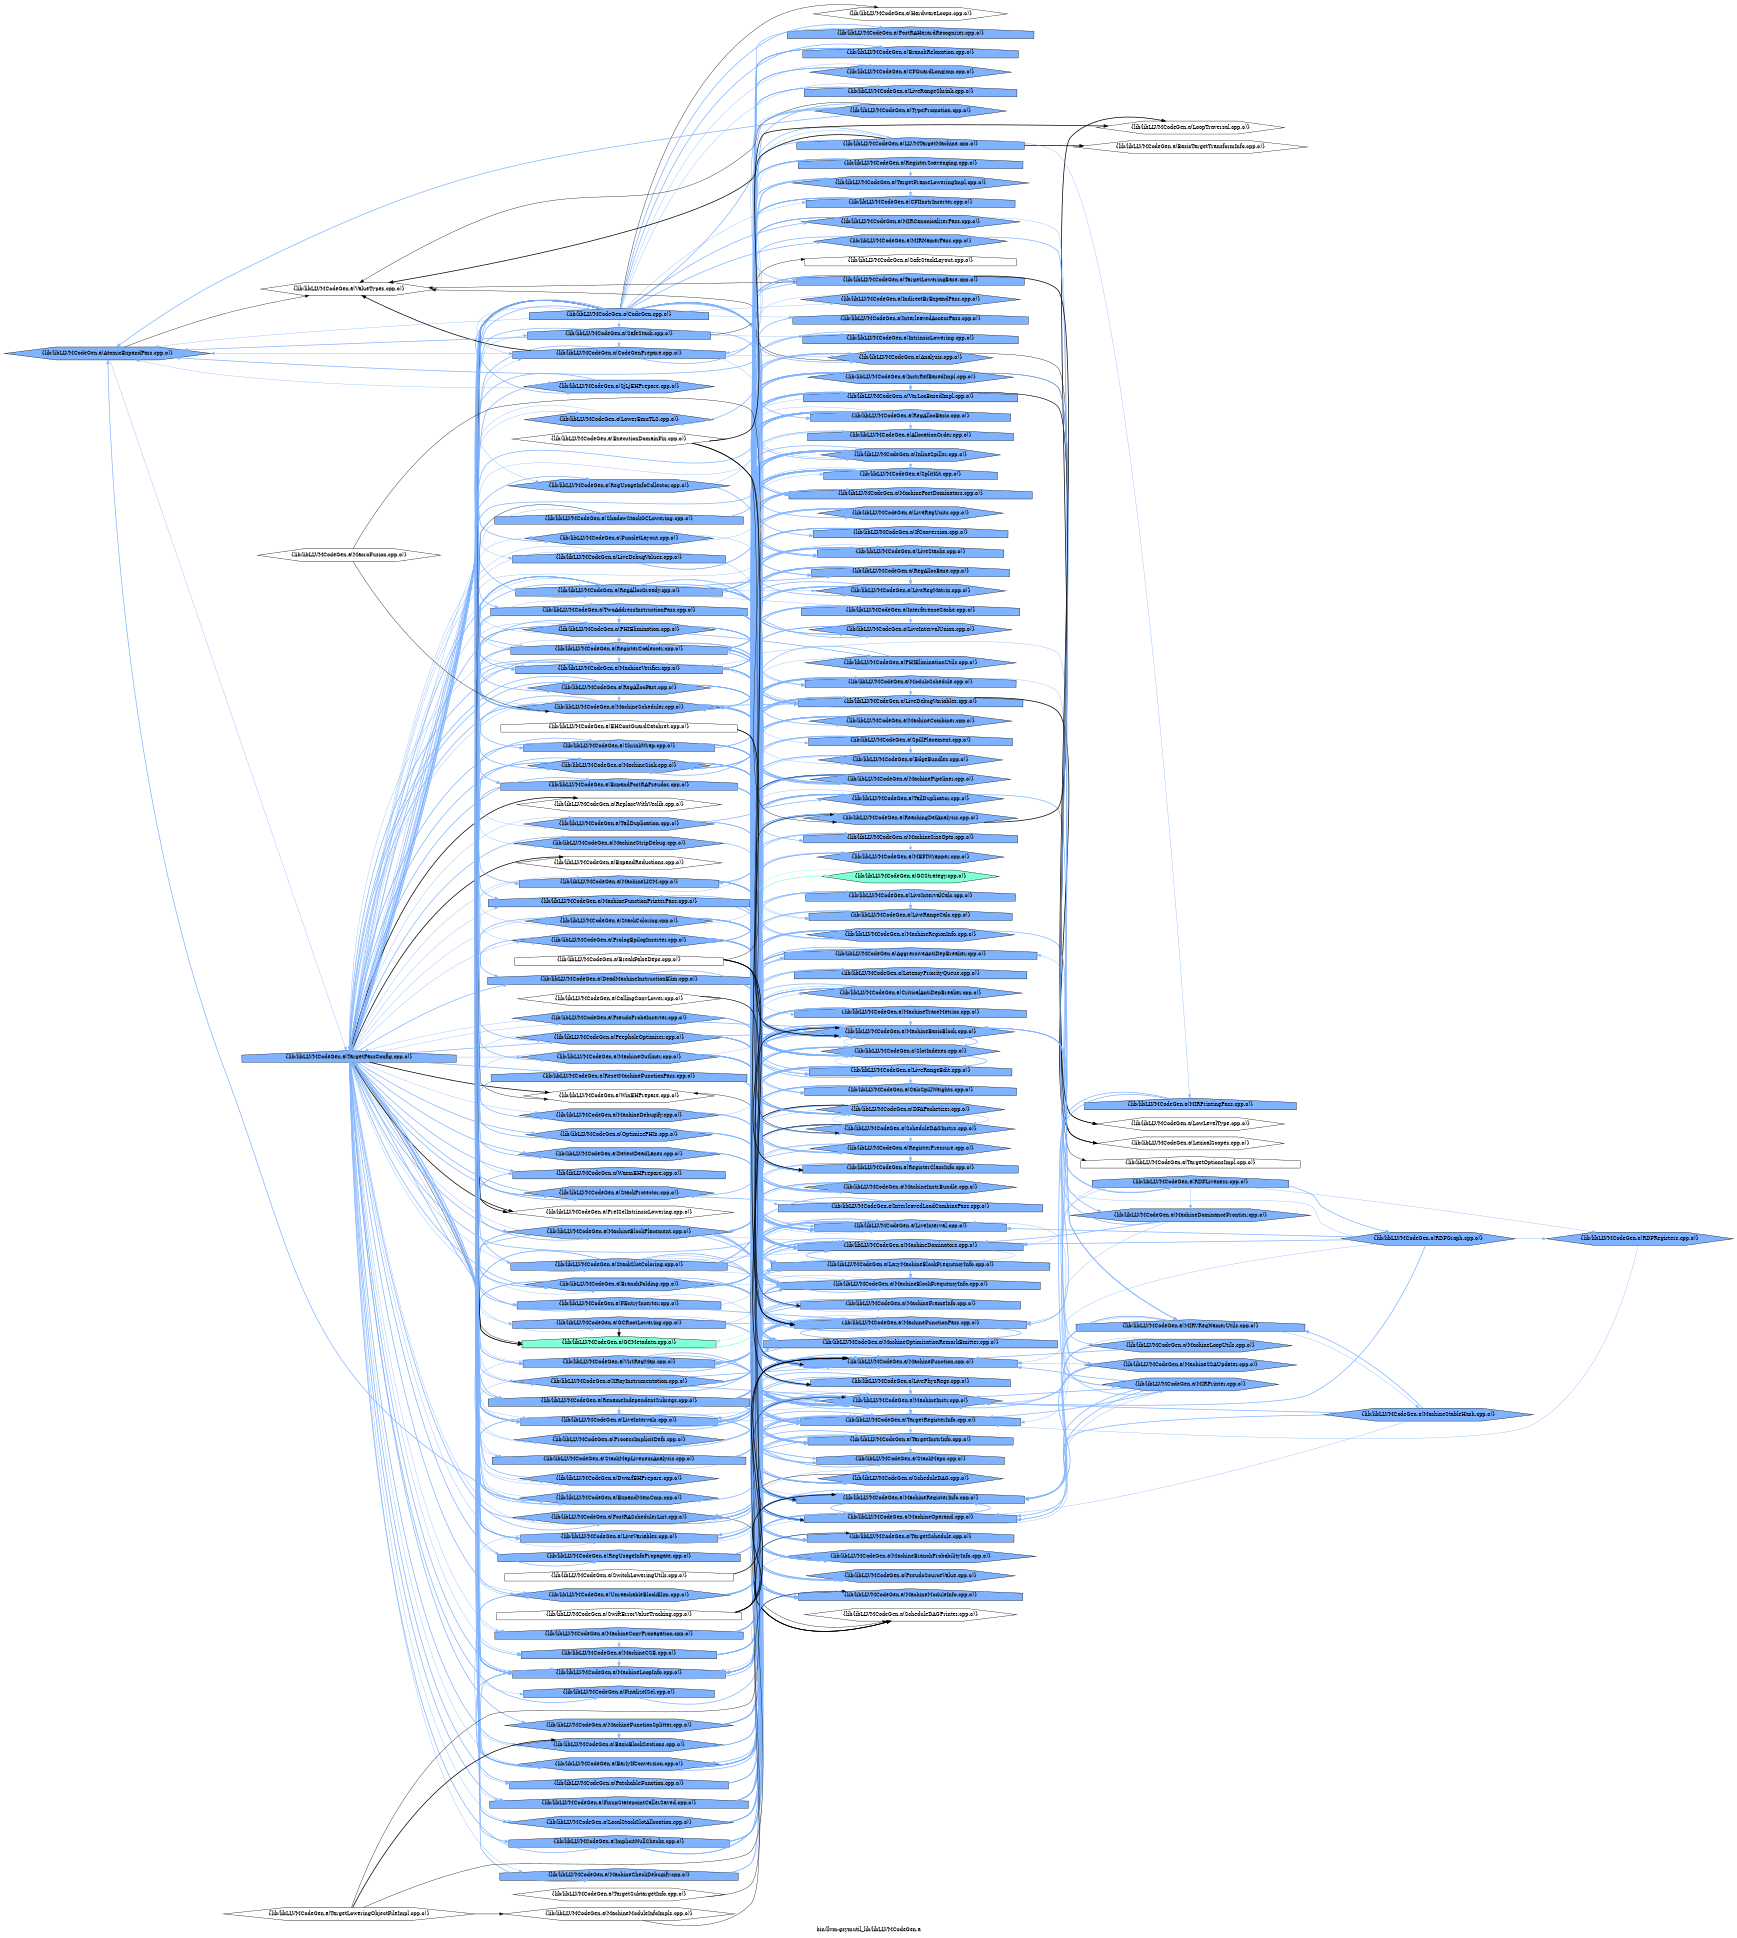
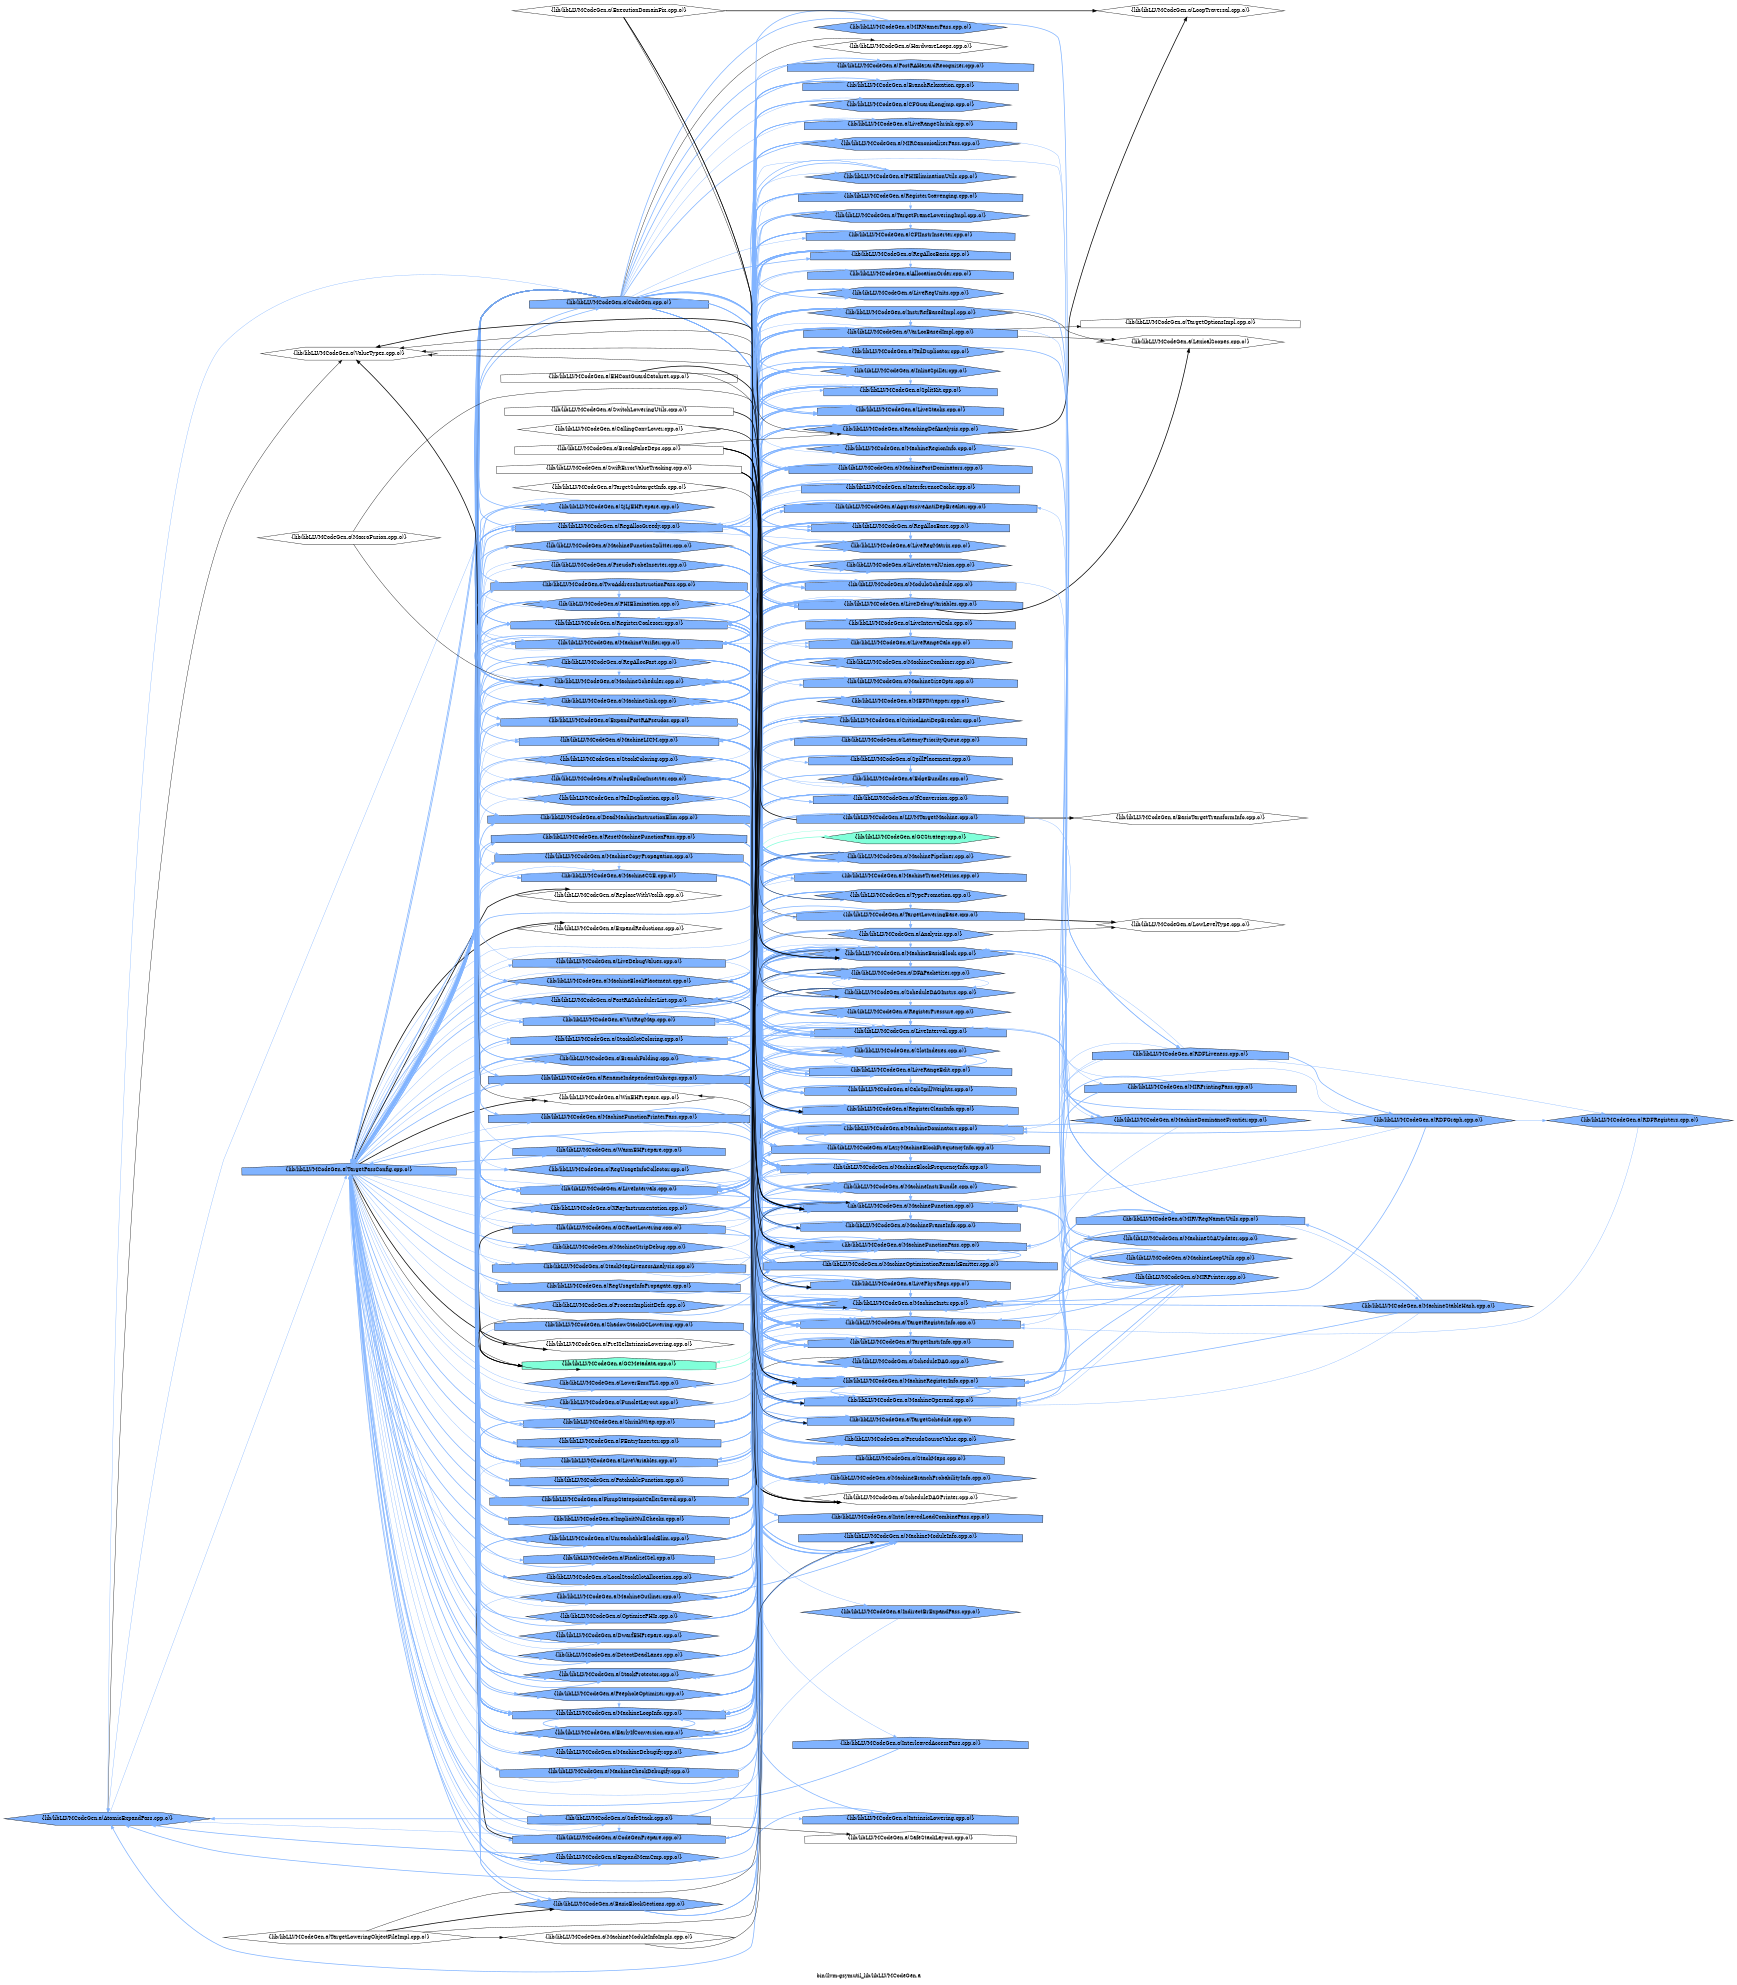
edge "{lib/libLLVMCodeGen.a(PostRASchedulerList.cpp.o)}" -> "{lib/libLLVMCodeGen.a(MachineLoopInfo.cpp.o)}": added
